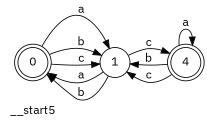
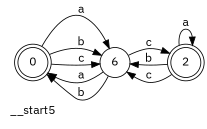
node "1": label "1" -> "6"
node "4": label "4" -> "2"
